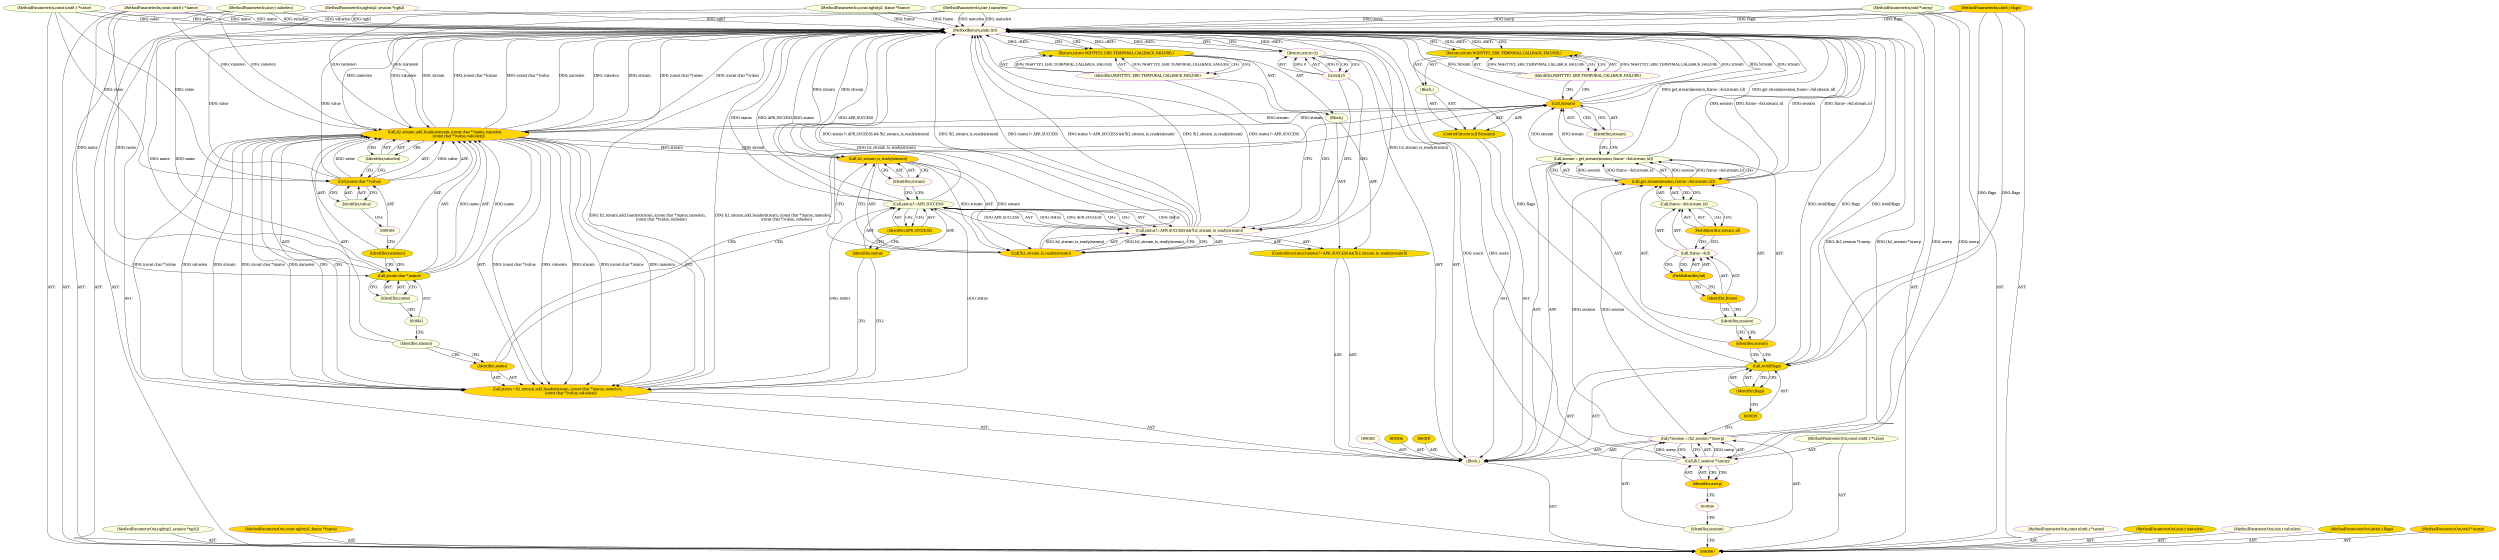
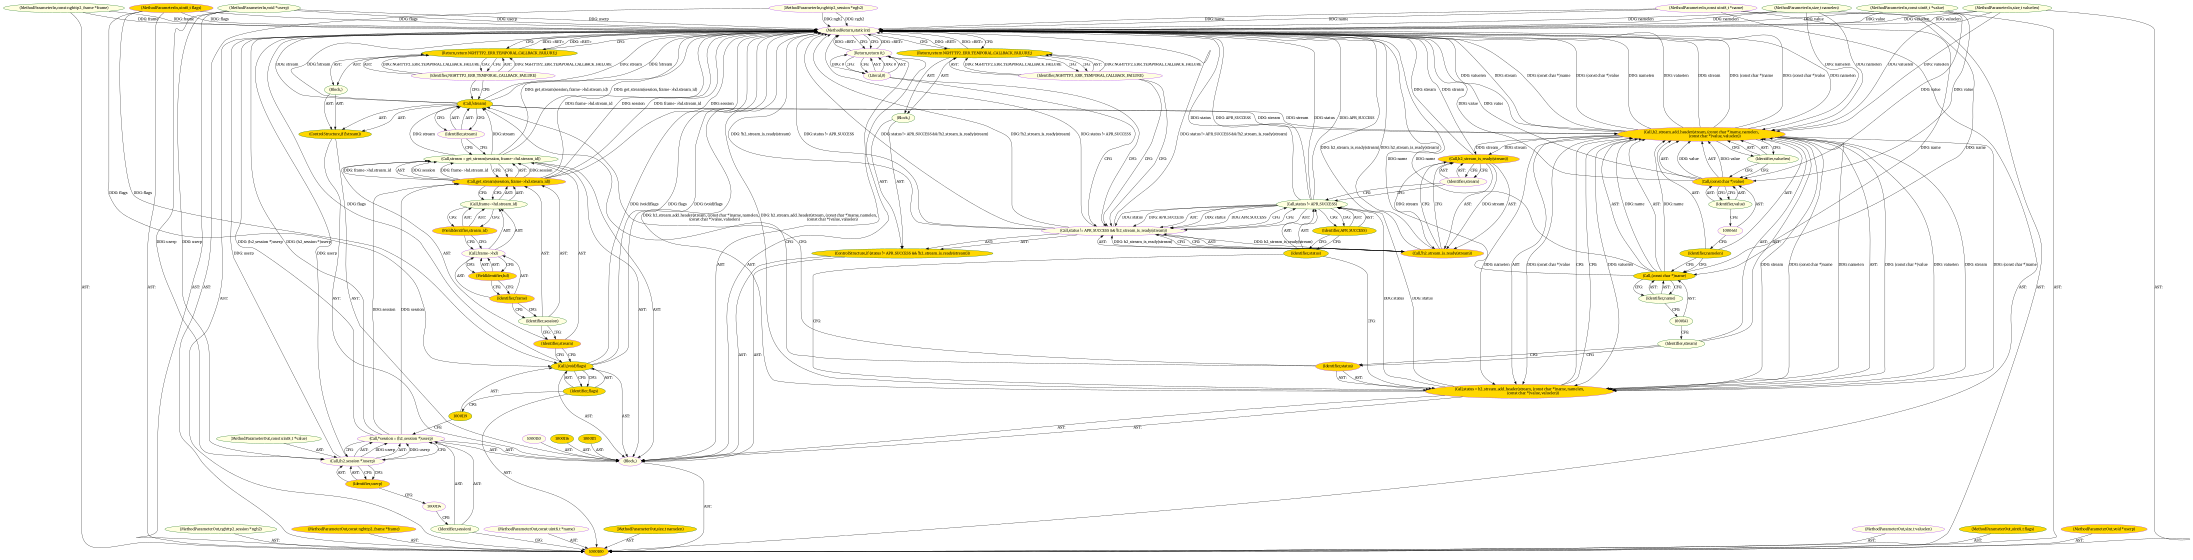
node "(Call,!stream)": color purple -> darkgreen
edge "(MethodParameterOut,const uint8_t *value)" -> "1000100": now "(Identifier,flags)" -> "1000100"
